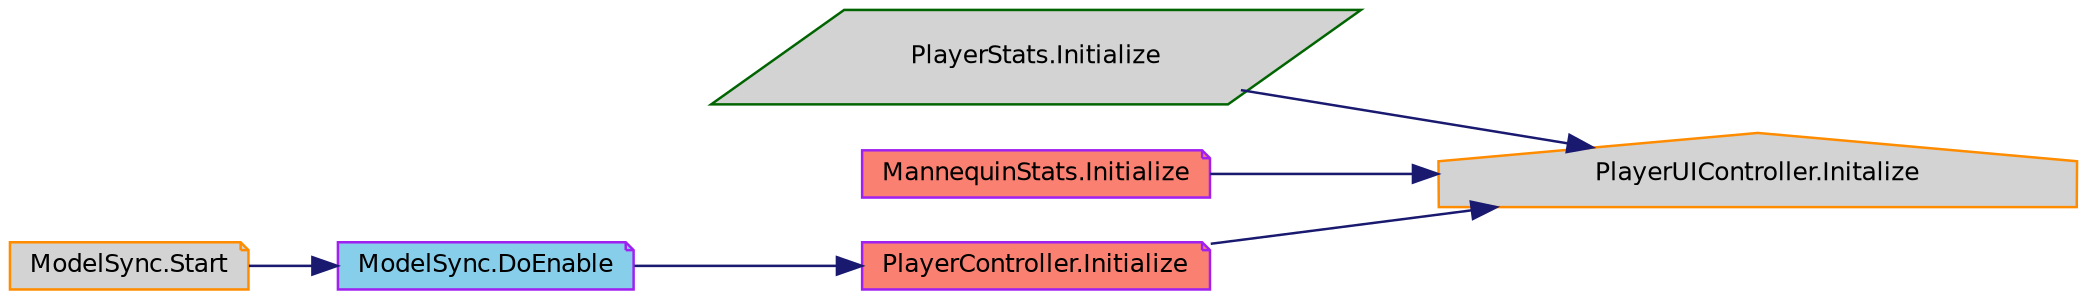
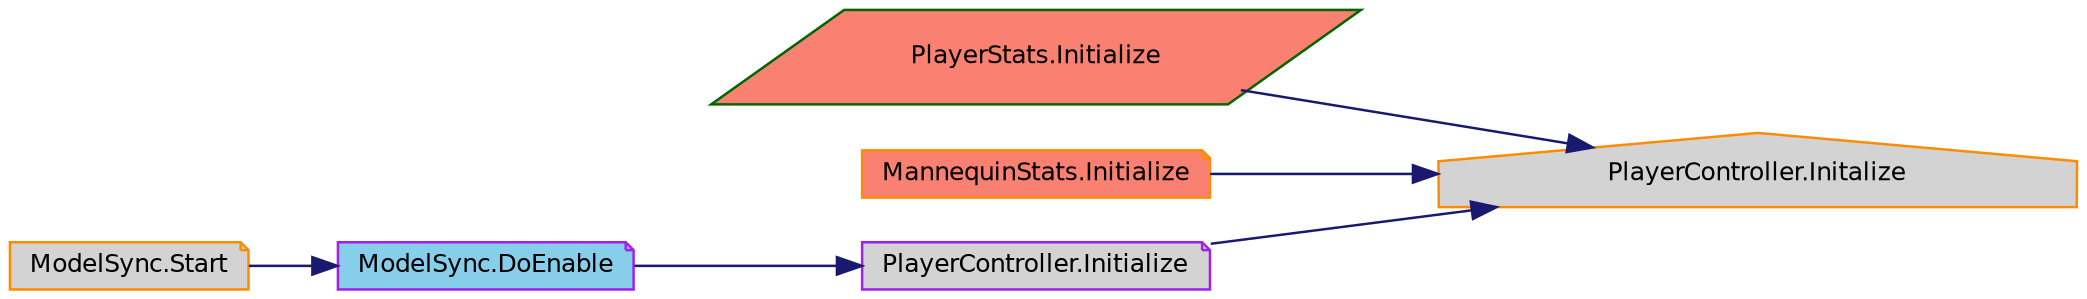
node "PlayerStats.Initialize": fillcolor lightgrey -> salmon
node "MannequinStats.Initialize": color purple -> darkorange
node "PlayerUIController.Initalize": label "PlayerUIController.Initalize" -> "PlayerController.Initalize"
node "PlayerController.Initialize": fillcolor salmon -> lightgrey
